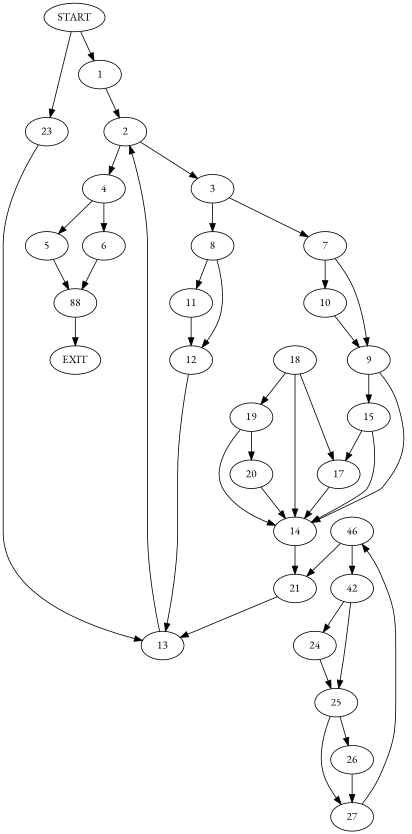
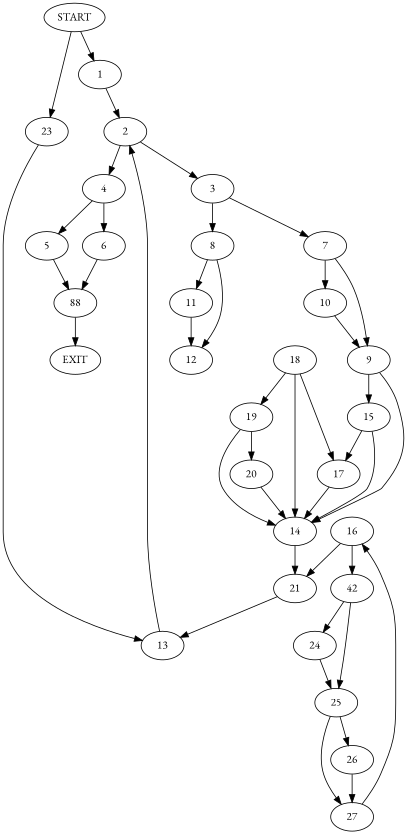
edge "12" -> "13": removed
node "46": label "46" -> "16"
